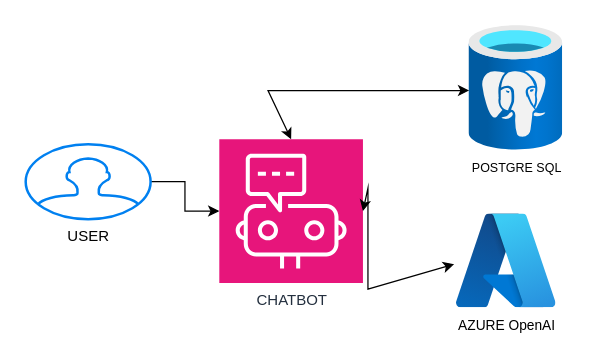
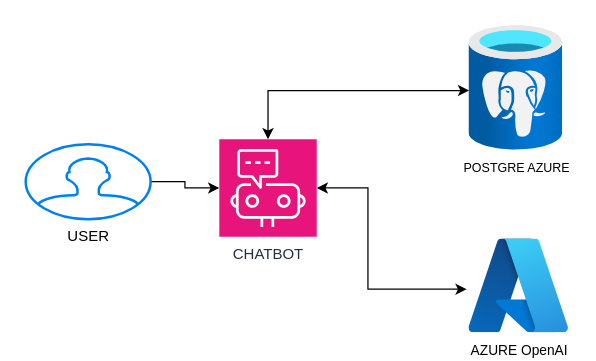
node "POSTGRE SQL": label "POSTGRE SQL" -> "POSTGRE AZURE"
node "CHATBOT": size 144x144 -> 98x98
node "AZURE OpenAI": moved (507, 261) -> (519, 286)
